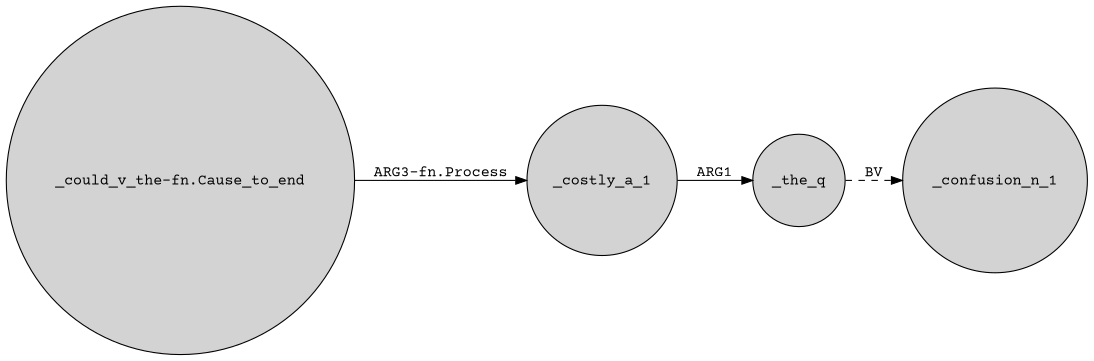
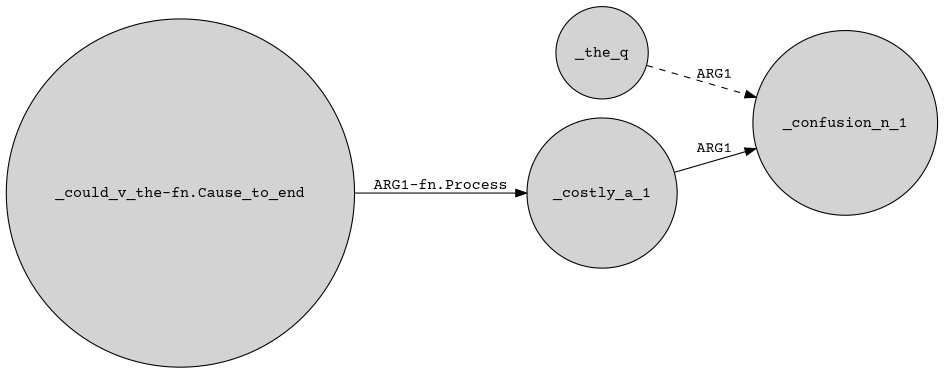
edge "_could_v_the-fn.Cause_to_end" -> "_costly_a_1": label "ARG3-fn.Process" -> "ARG1-fn.Process"
edge "_the_q" -> "_confusion_n_1": label "BV" -> "ARG1"
edge "_costly_a_1" -> "_the_q": now "_costly_a_1" -> "_confusion_n_1"
